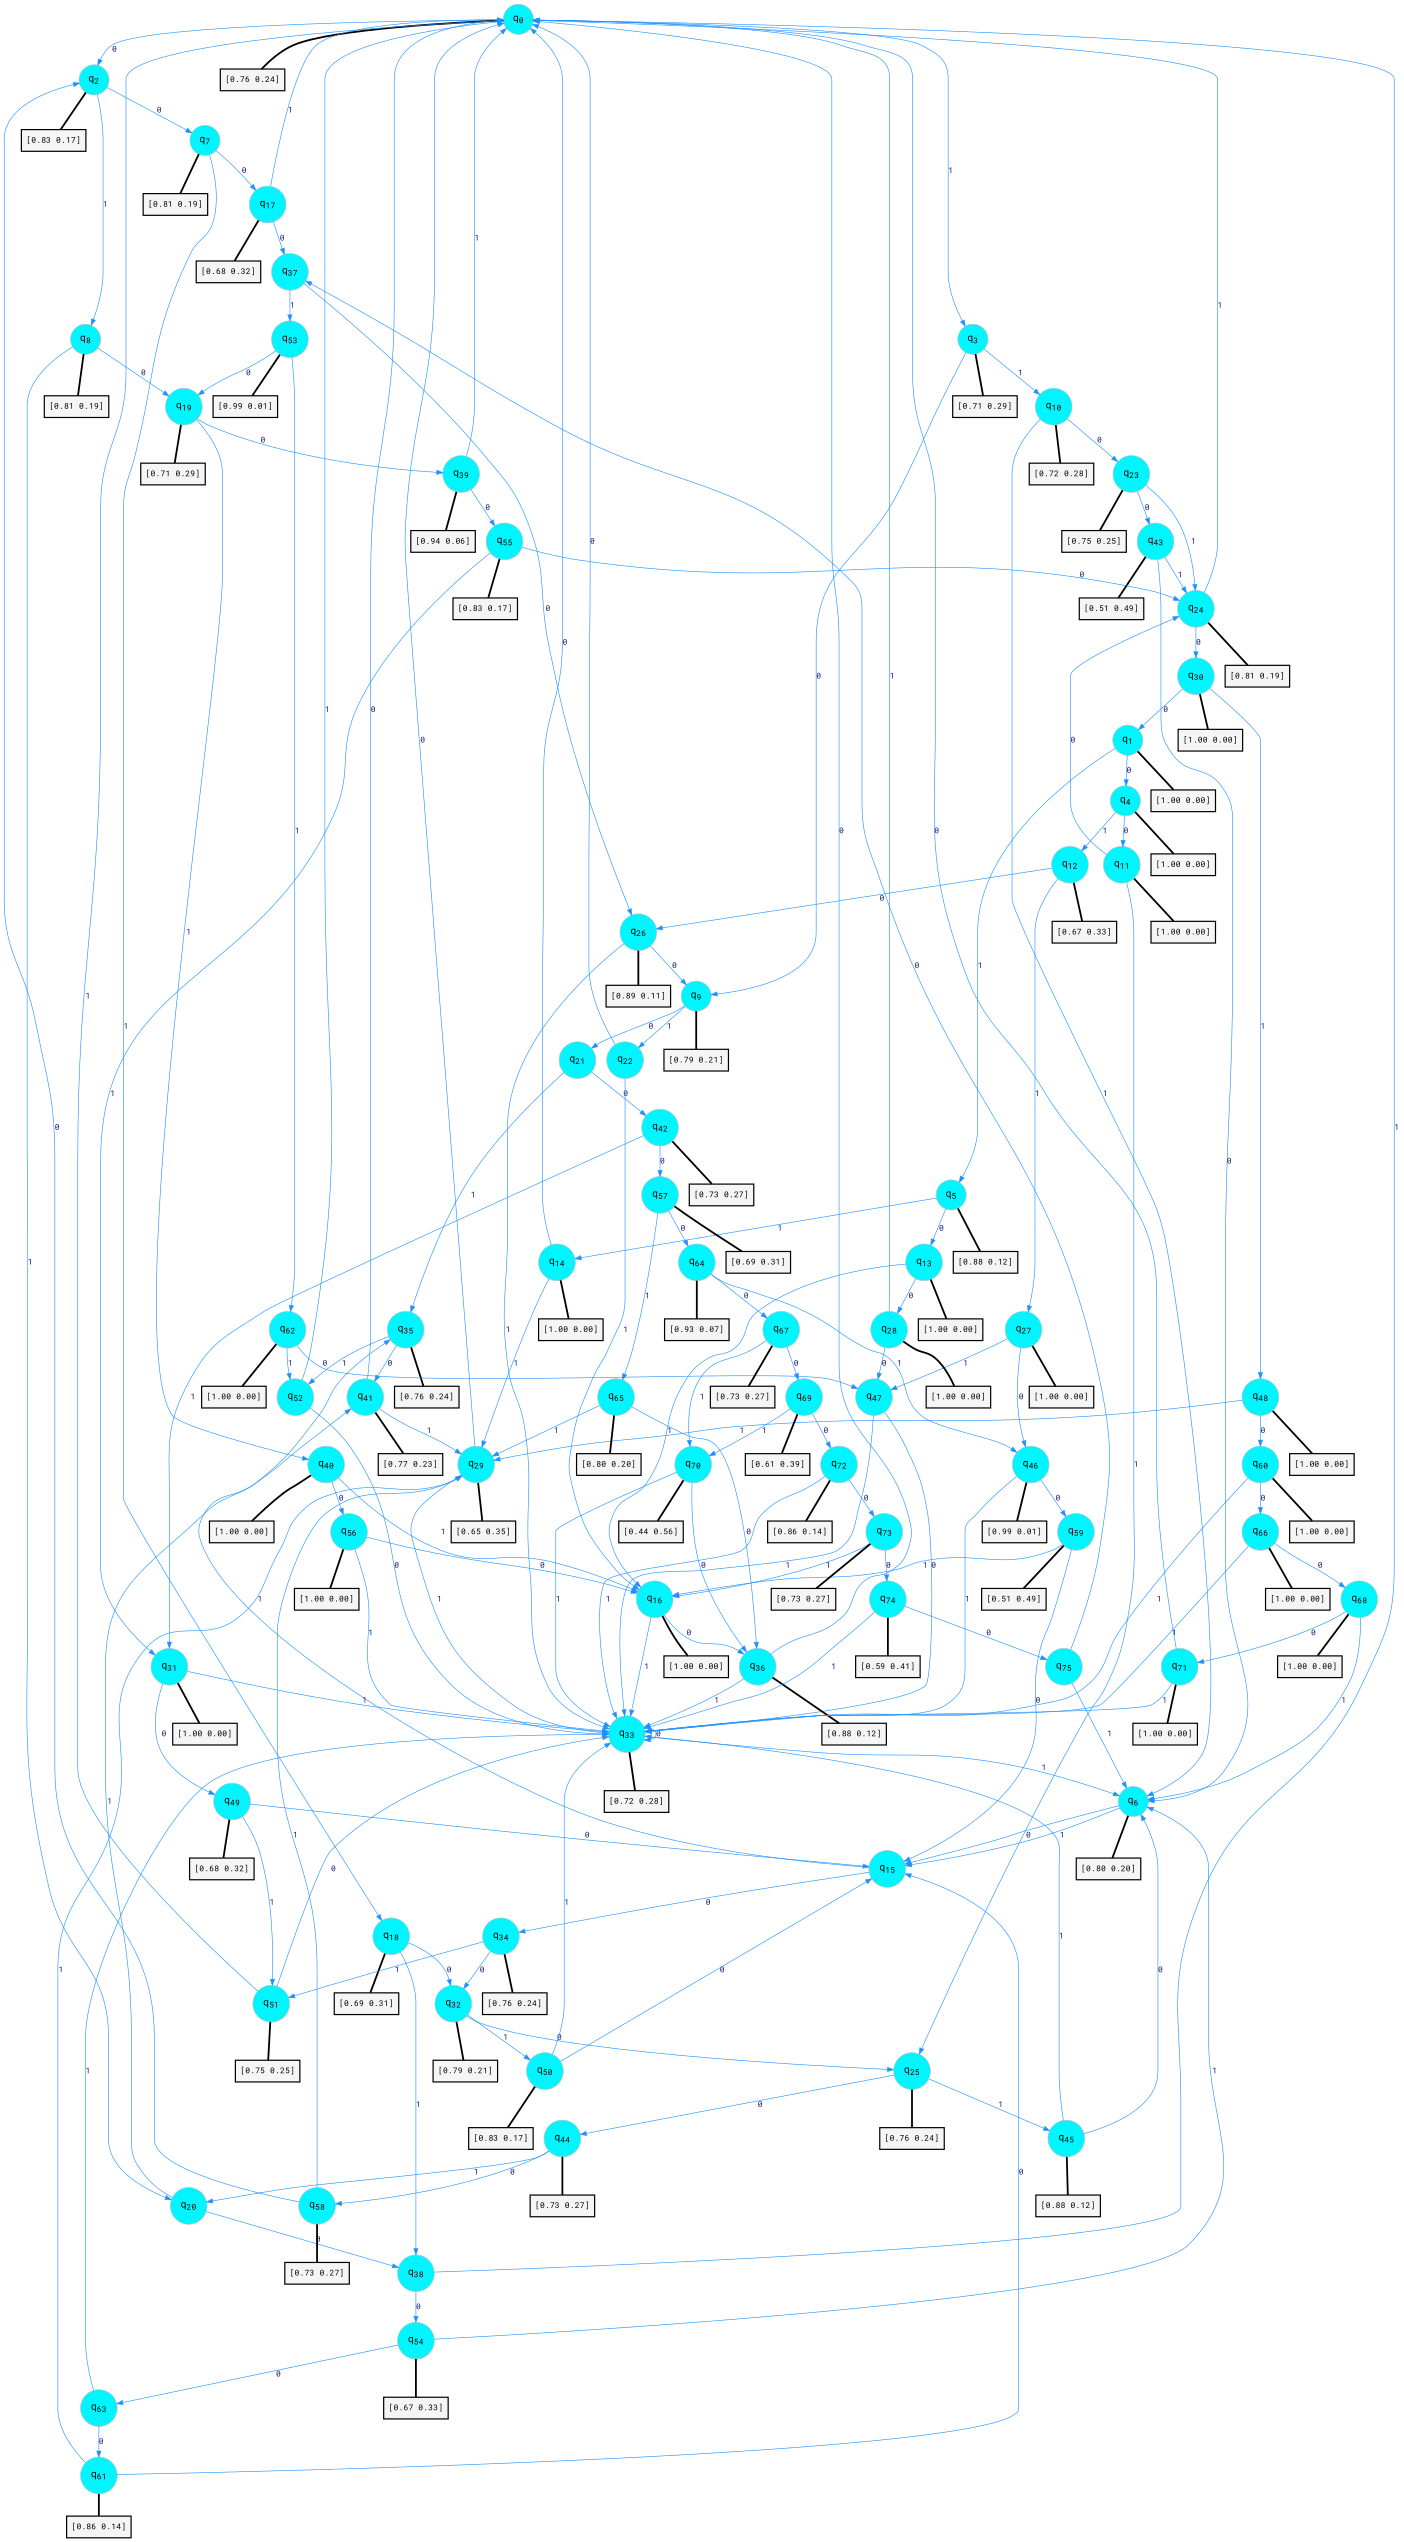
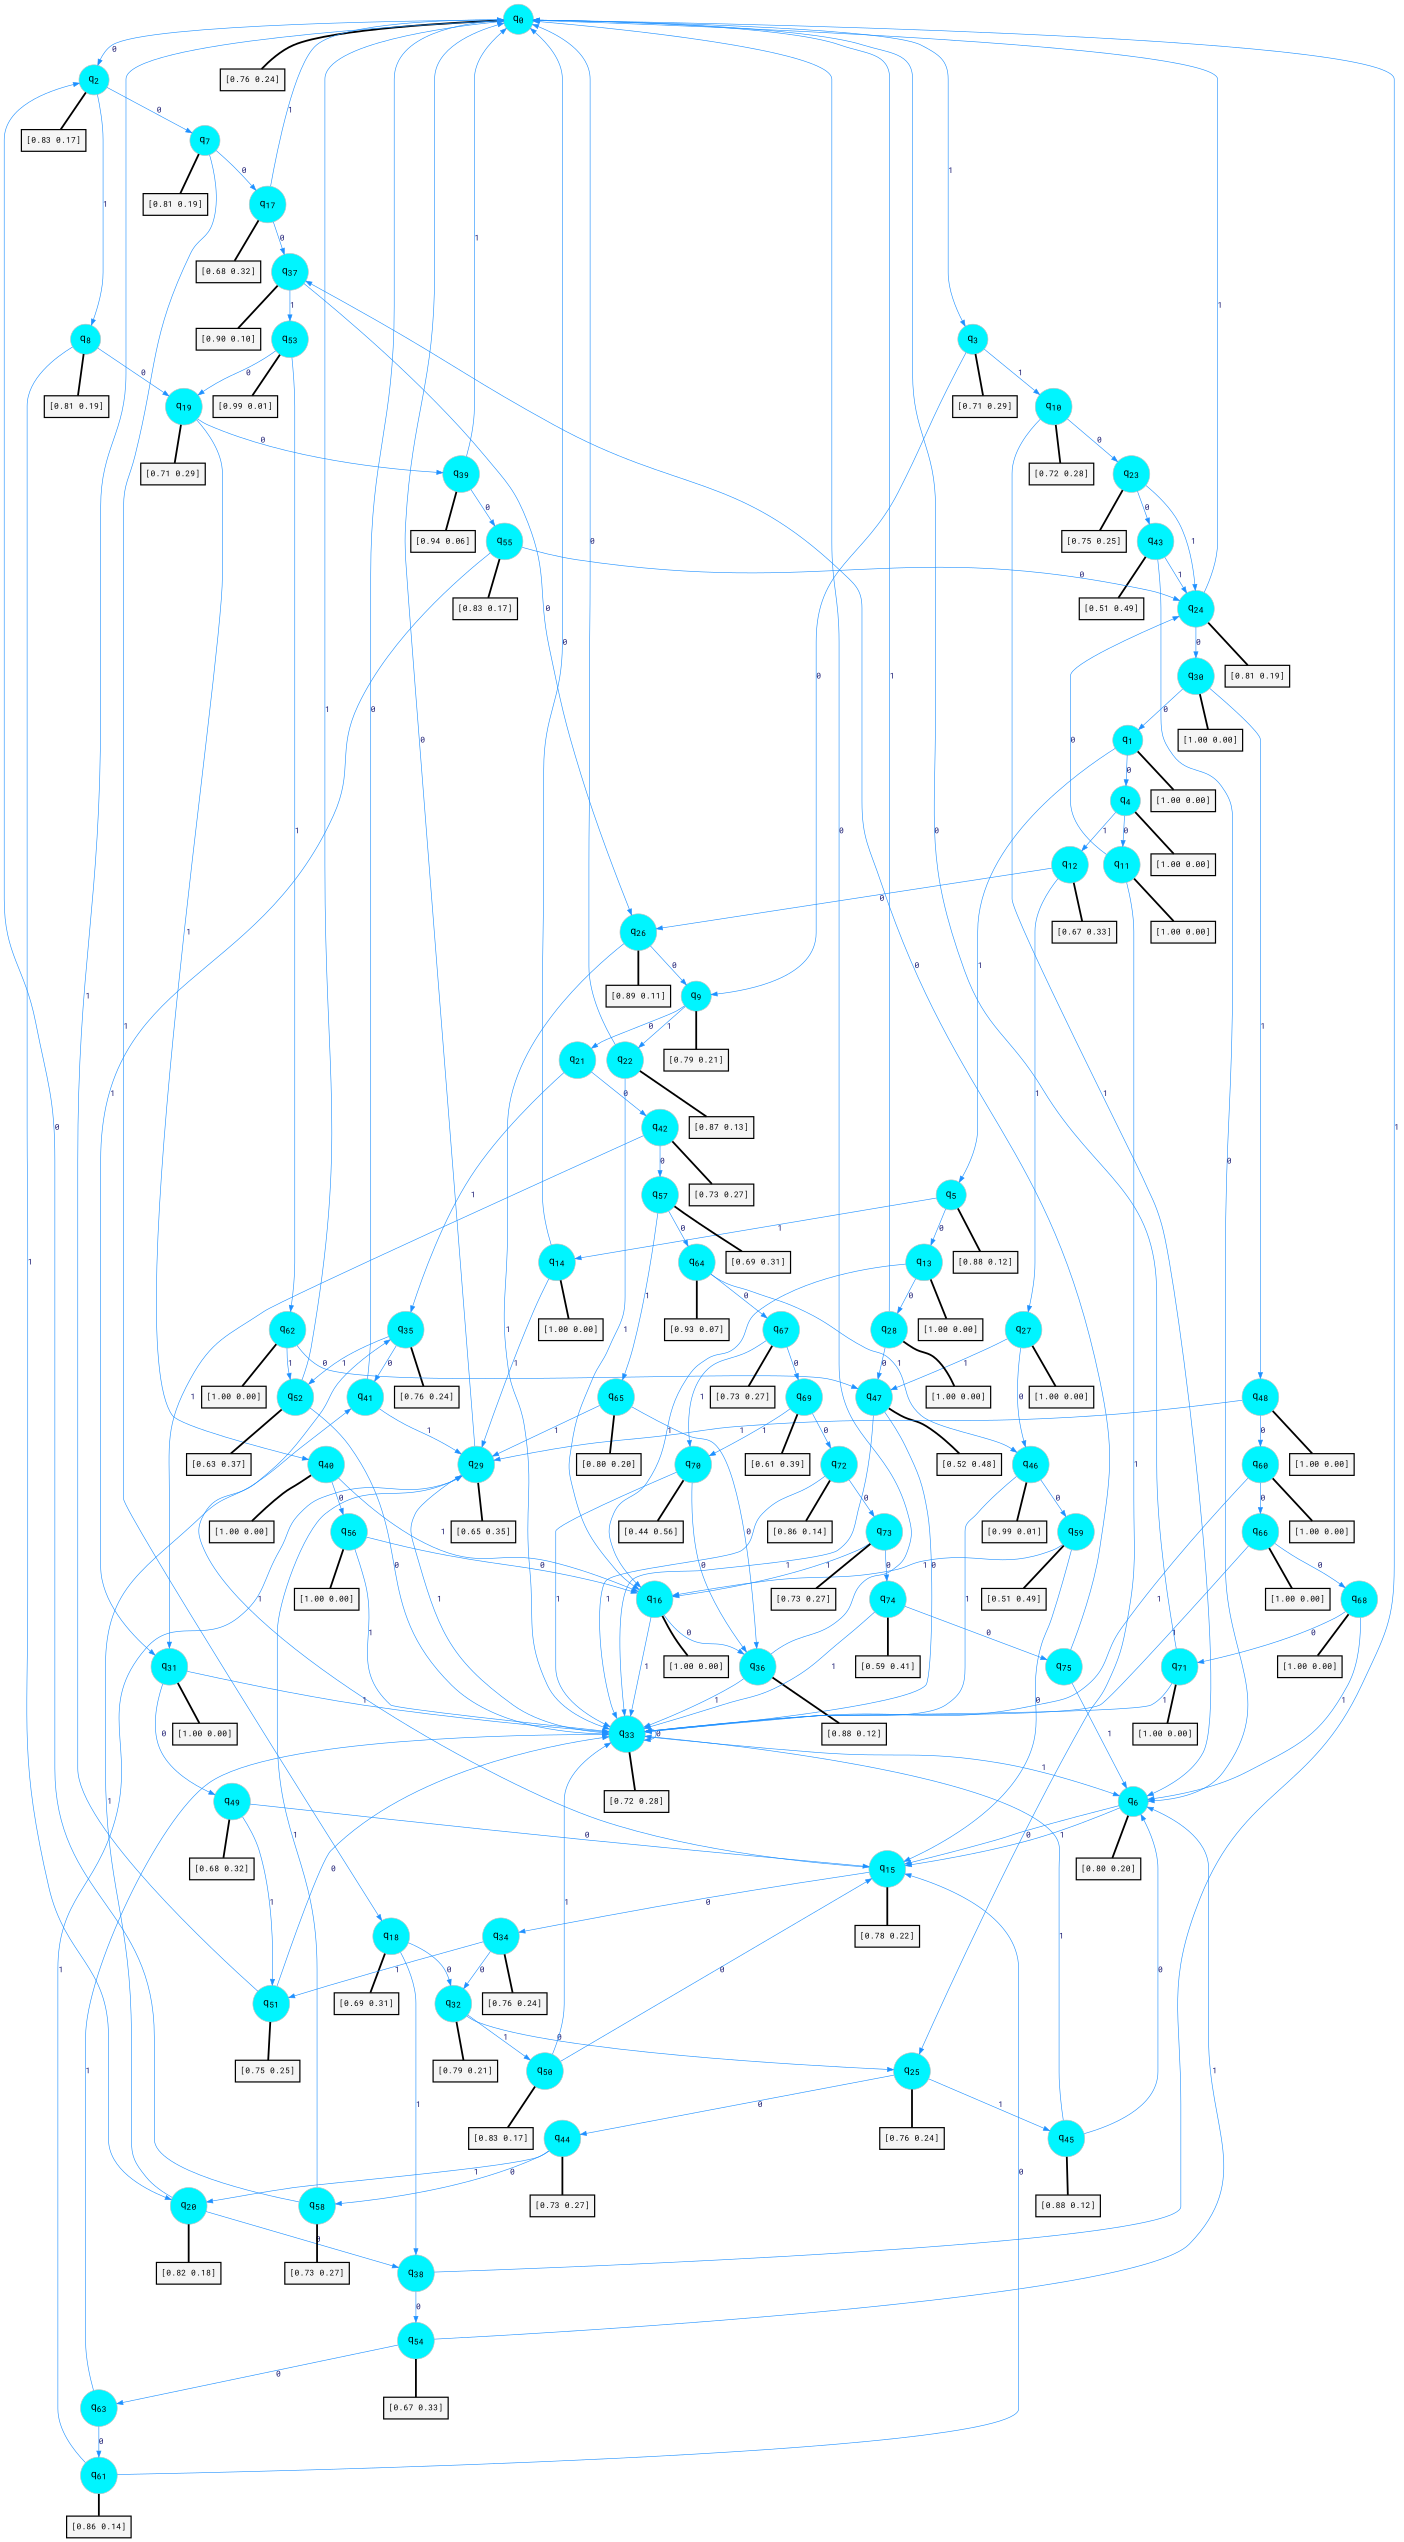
node "[0.90 0.10]": added
node "[0.87 0.13]": added
node "[0.63 0.37]": added
node "[0.77 0.23]": removed
node "[0.52 0.48]": added
node "[0.78 0.22]": added
node "[0.82 0.18]": added
